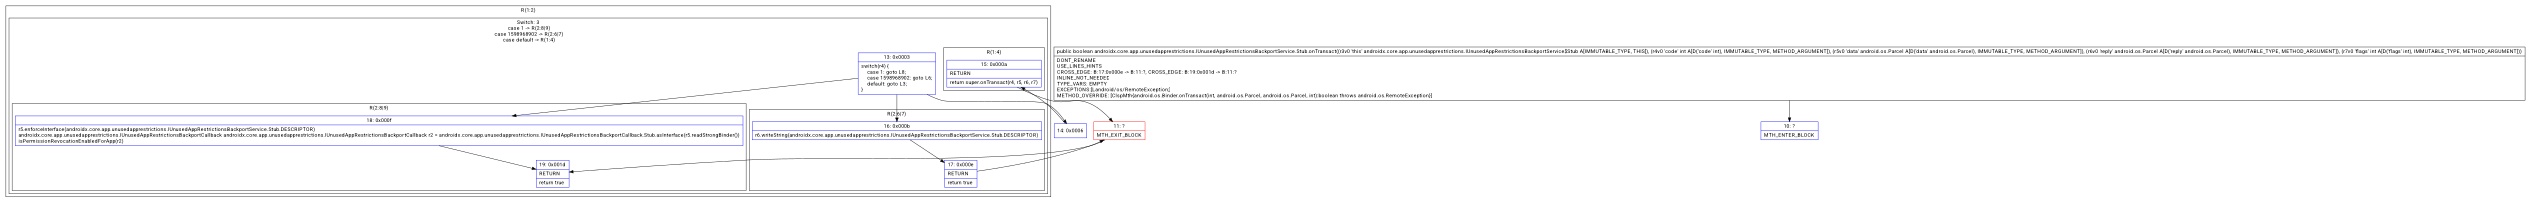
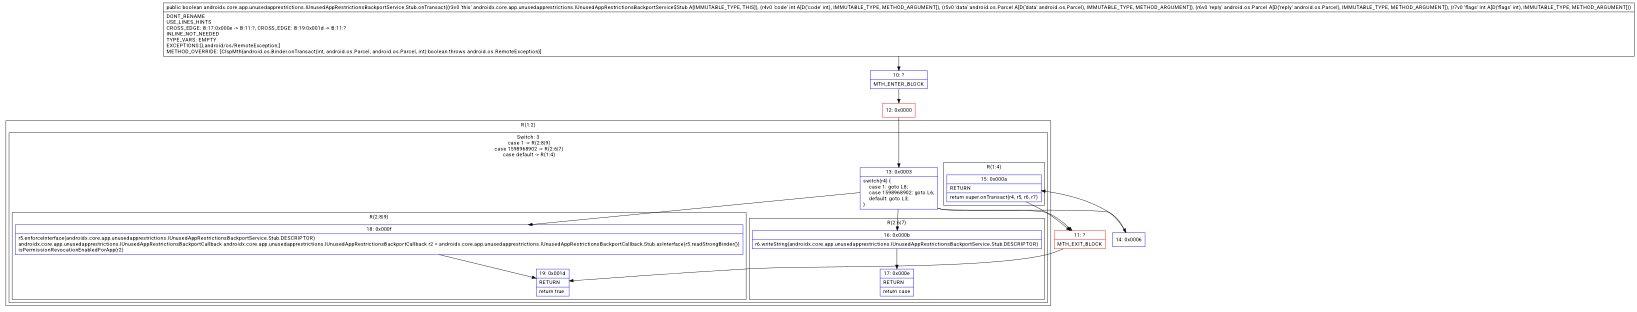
node "12: 0x0000": added
edge "17: 0x000e" -> "11: ?": now "13: 0x0003" -> "11: ?"
node "17: 0x000e": text "return true" -> "return case"
